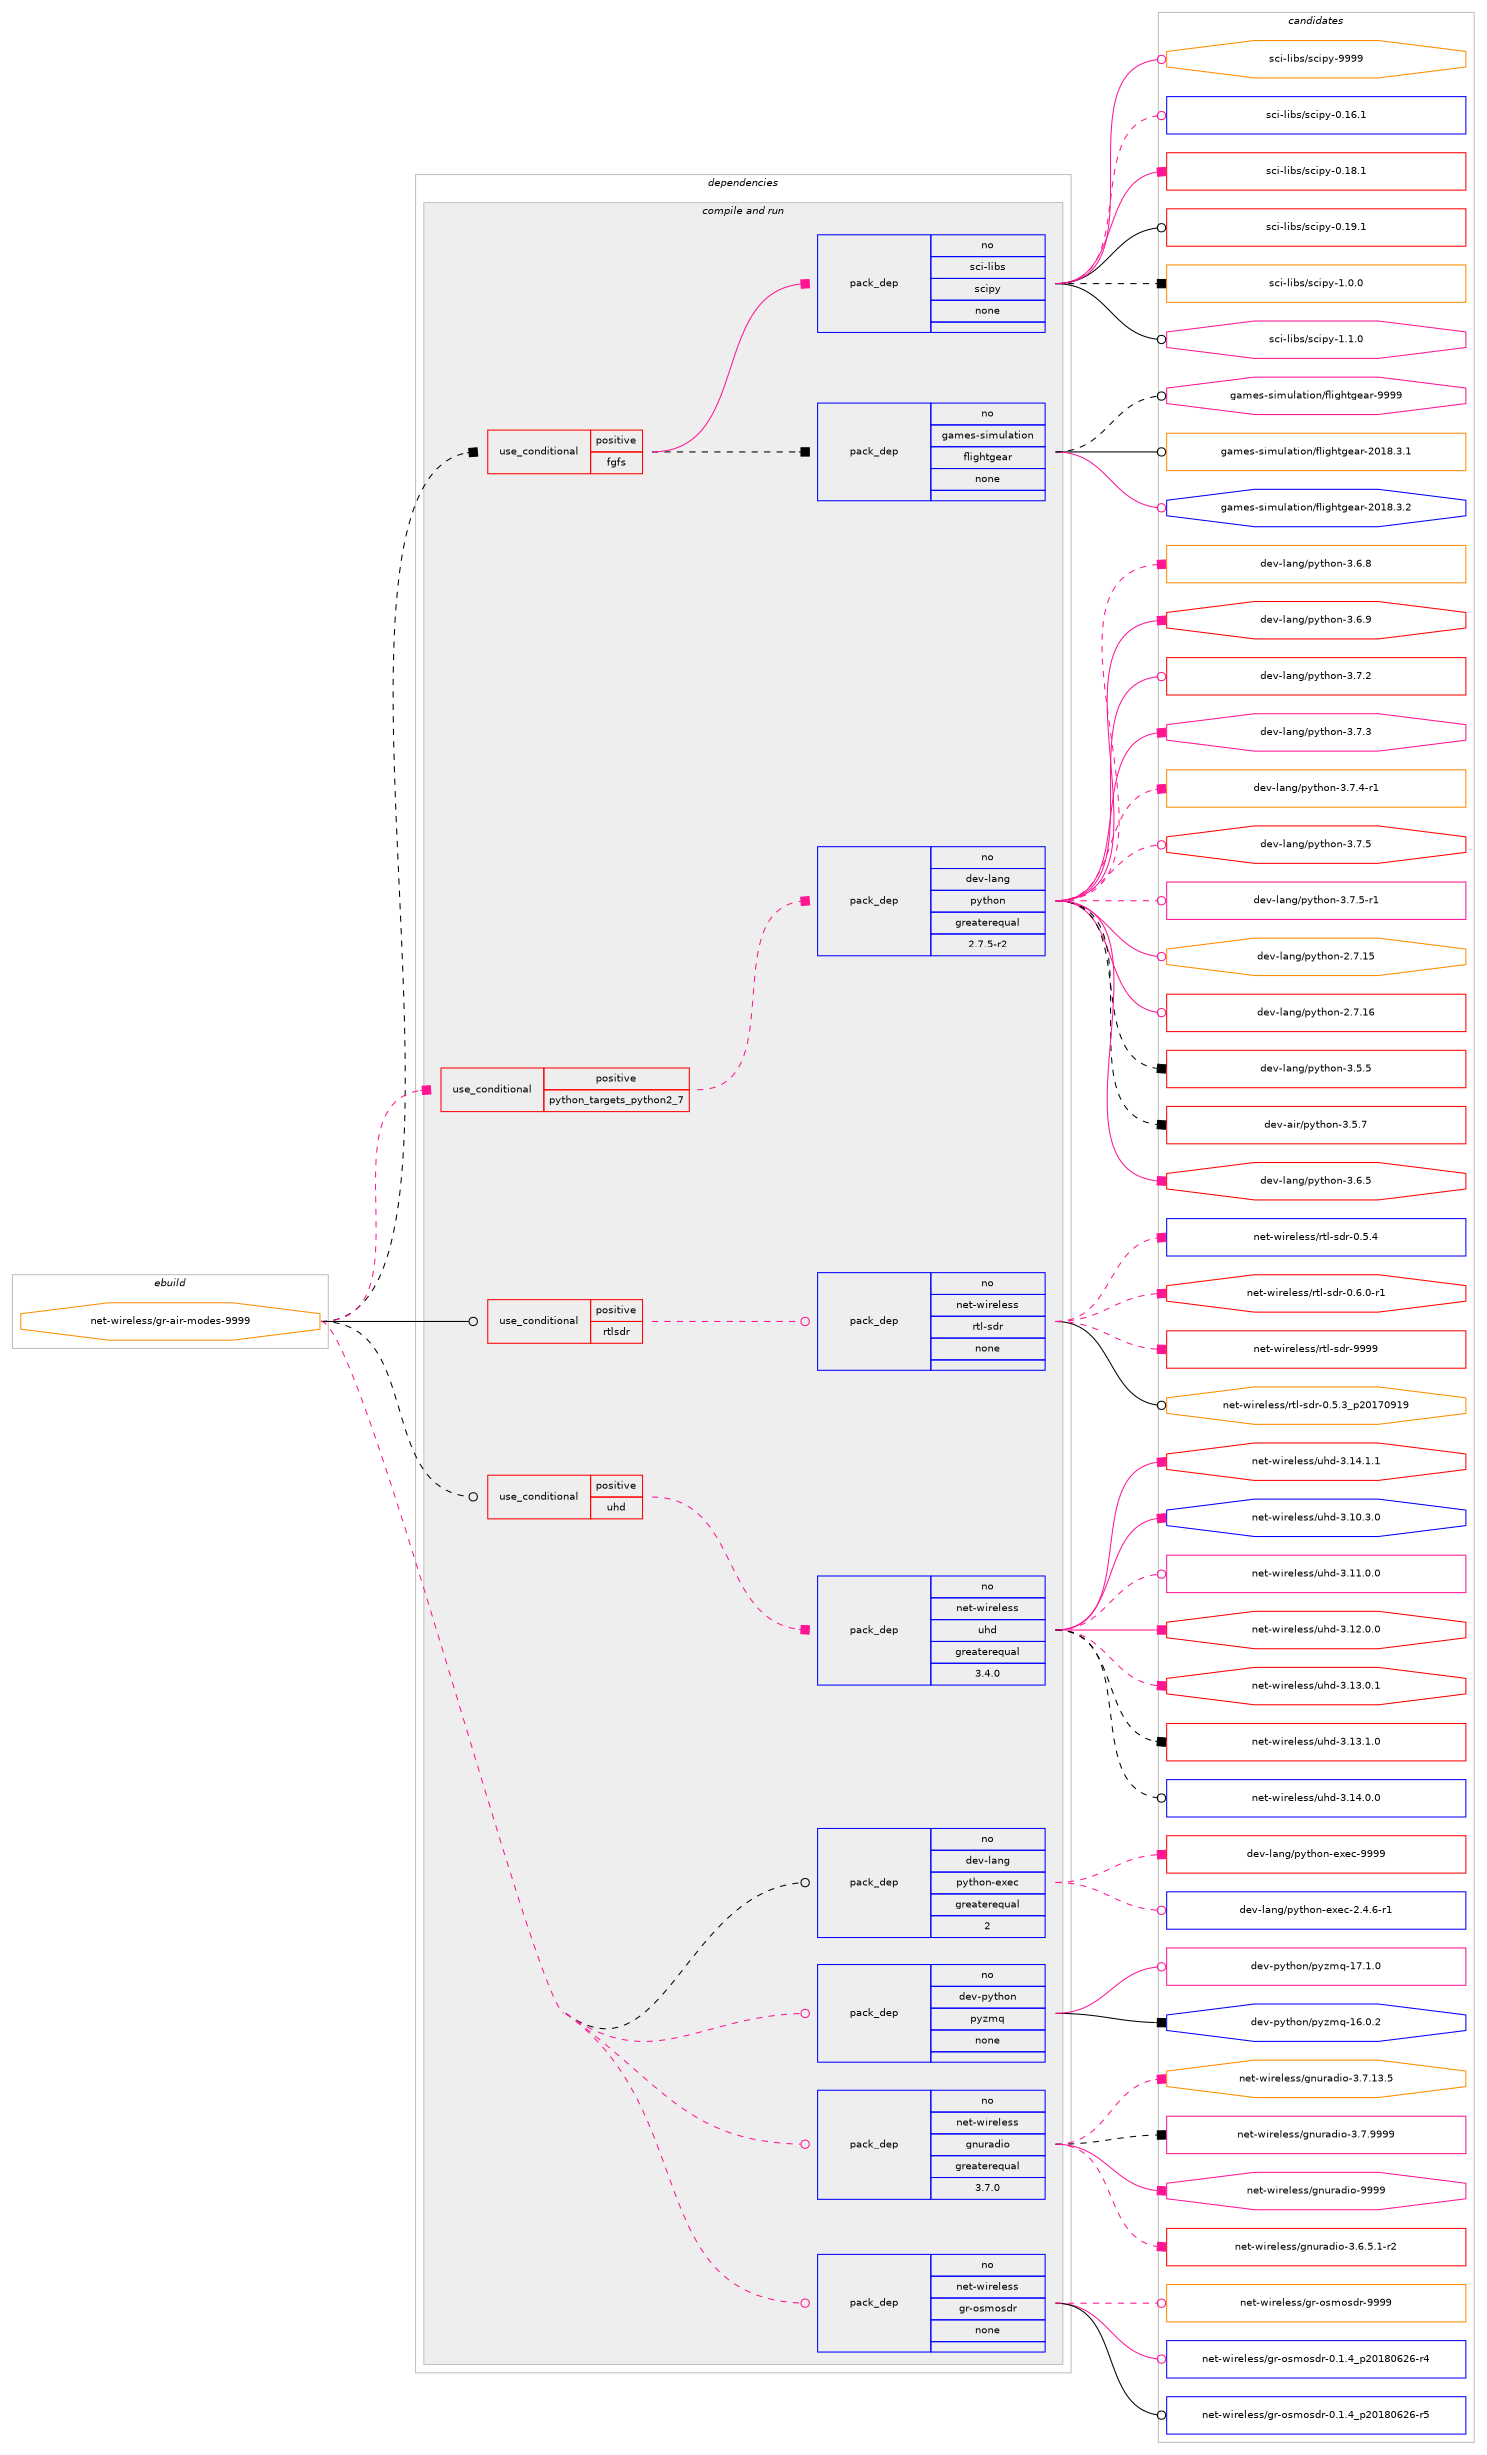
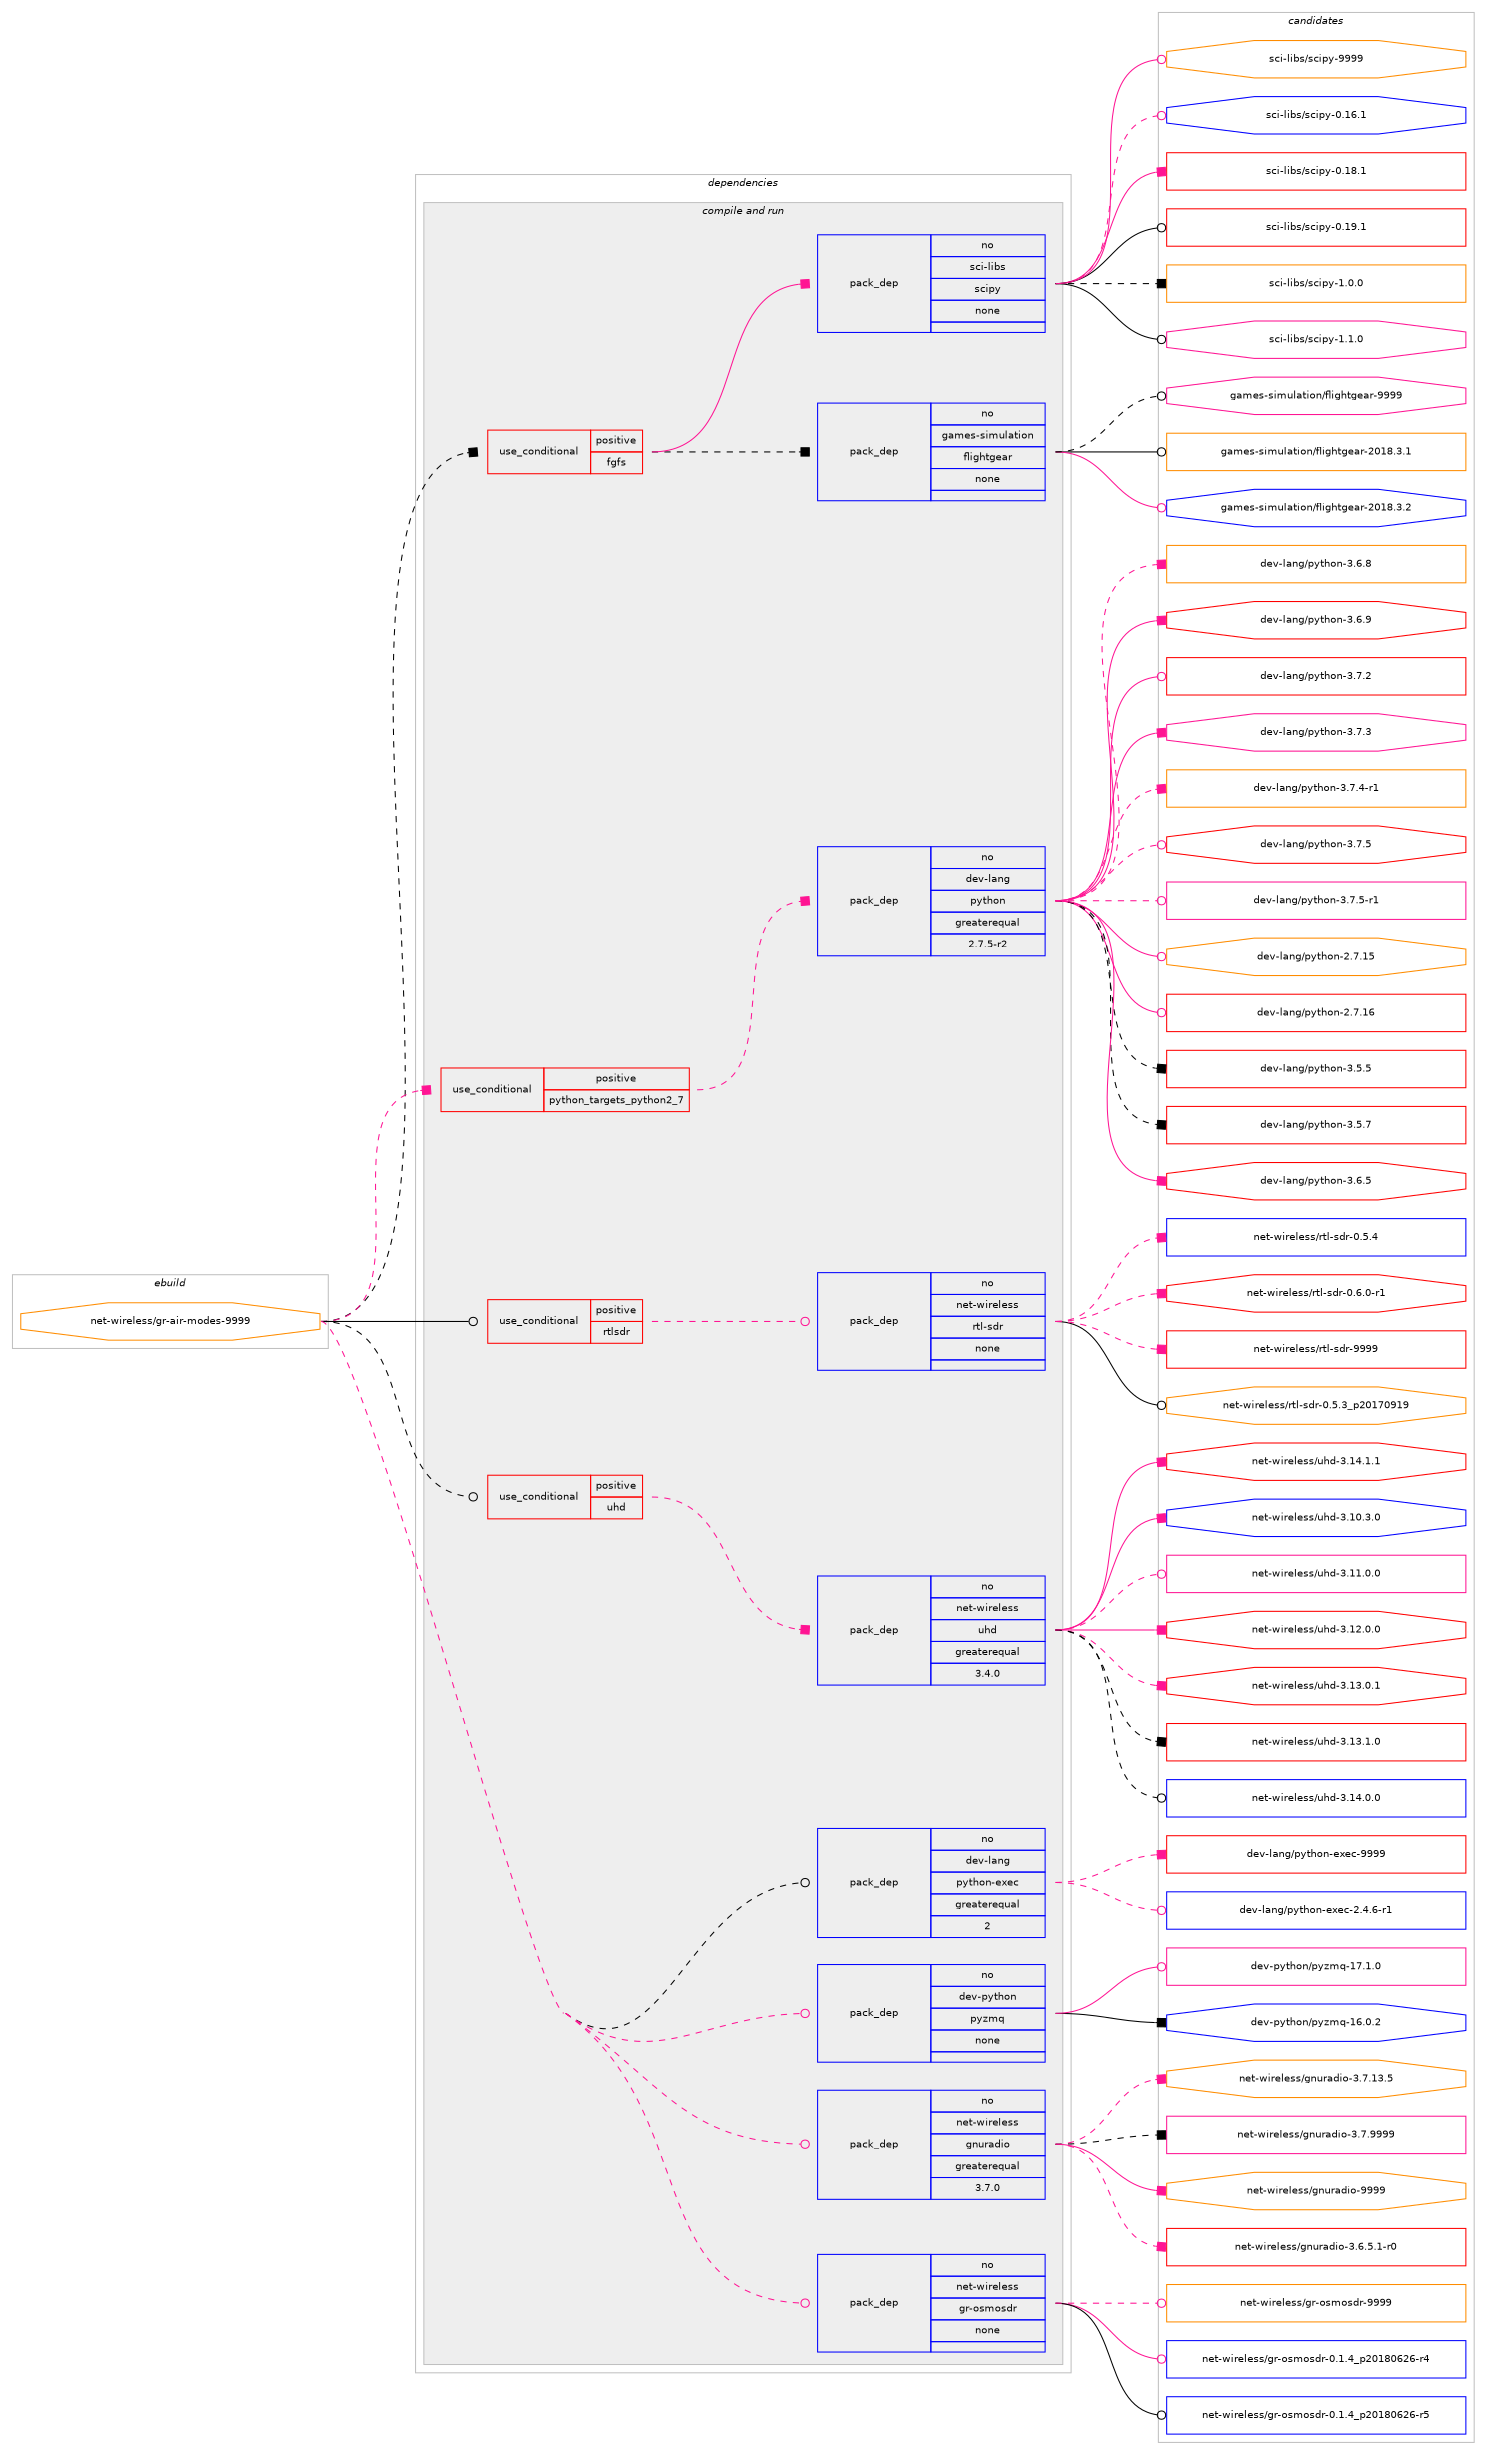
node "sci-libs/scipy-0.16.1": shape box -> octagon
node "dev-air/python-3.5.7": label "dev-air/python-3.5.7" -> "dev-lang/python-3.5.7"
node "net-wireless/gnuradio-9999": color deeppink -> darkorange
node "net-wireless/gnuradio-3.6.5.1-r2": label "net-wireless/gnuradio-3.6.5.1-r2" -> "net-wireless/gnuradio-3.6.5.1-r0"
